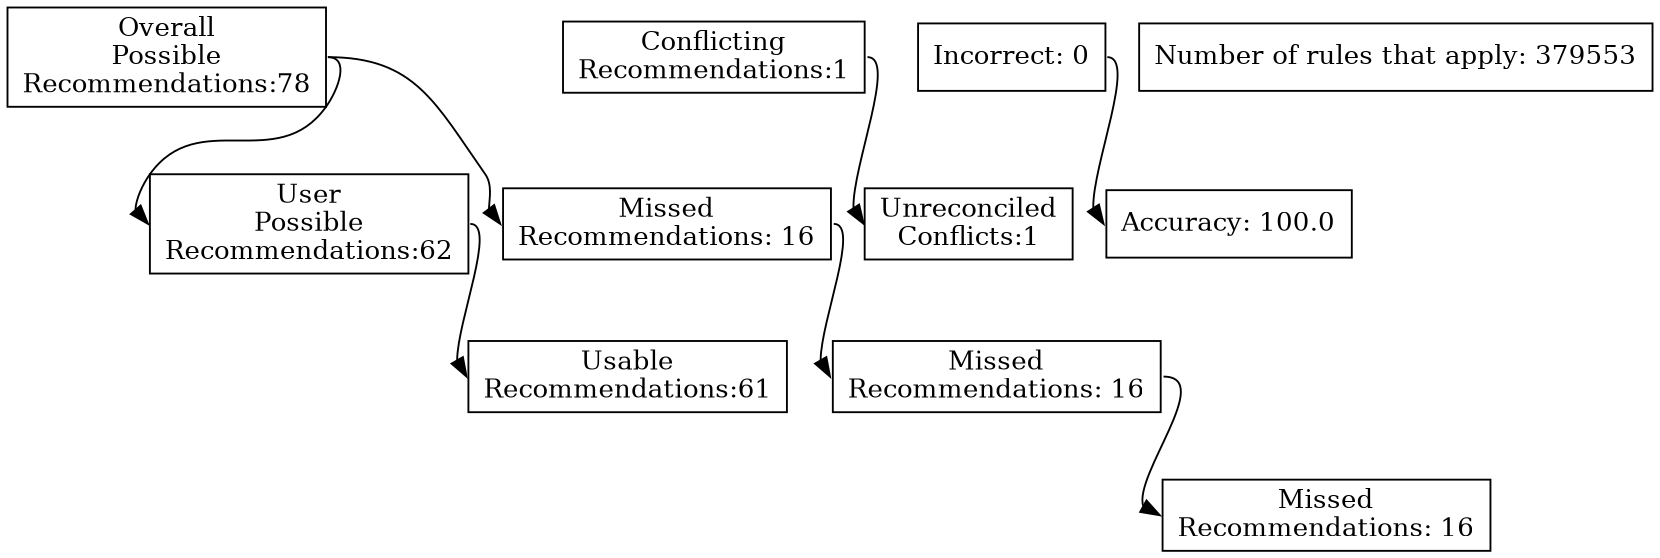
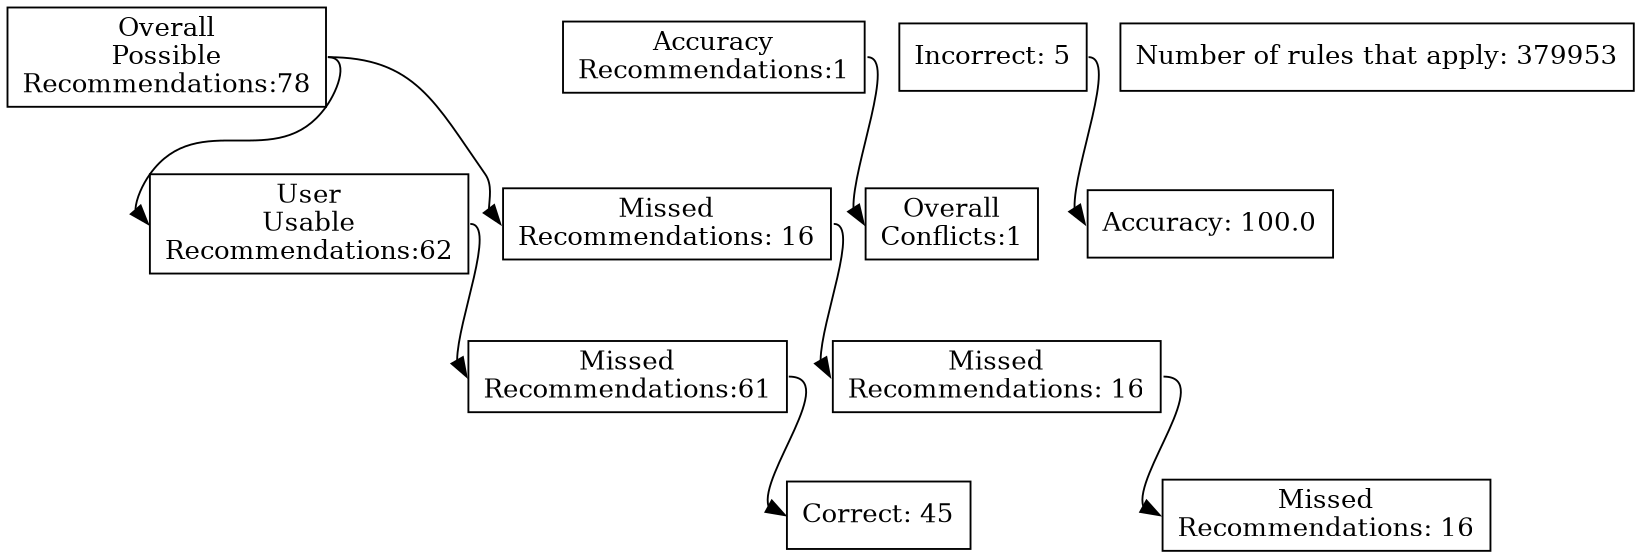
node "Conflicting Recommendations:1": label "Conflicting Recommendations:1" -> "Accuracy Recommendations:1"
node "Incorrect: 0": label "Incorrect: 0" -> "Incorrect: 5"
node "Number of rules that apply: 379553": label "Number of rules that apply: 379553" -> "Number of rules that apply: 379953"
node "User Possible Recommendations:62": label "User Possible Recommendations:62" -> "User Usable Recommendations:62"
node "Unreconciled Conflicts:1": label "Unreconciled Conflicts:1" -> "Overall Conflicts:1"
node "Usable Recommendations:61": label "Usable Recommendations:61" -> "Missed Recommendations:61"
node "Correct: 45": added
